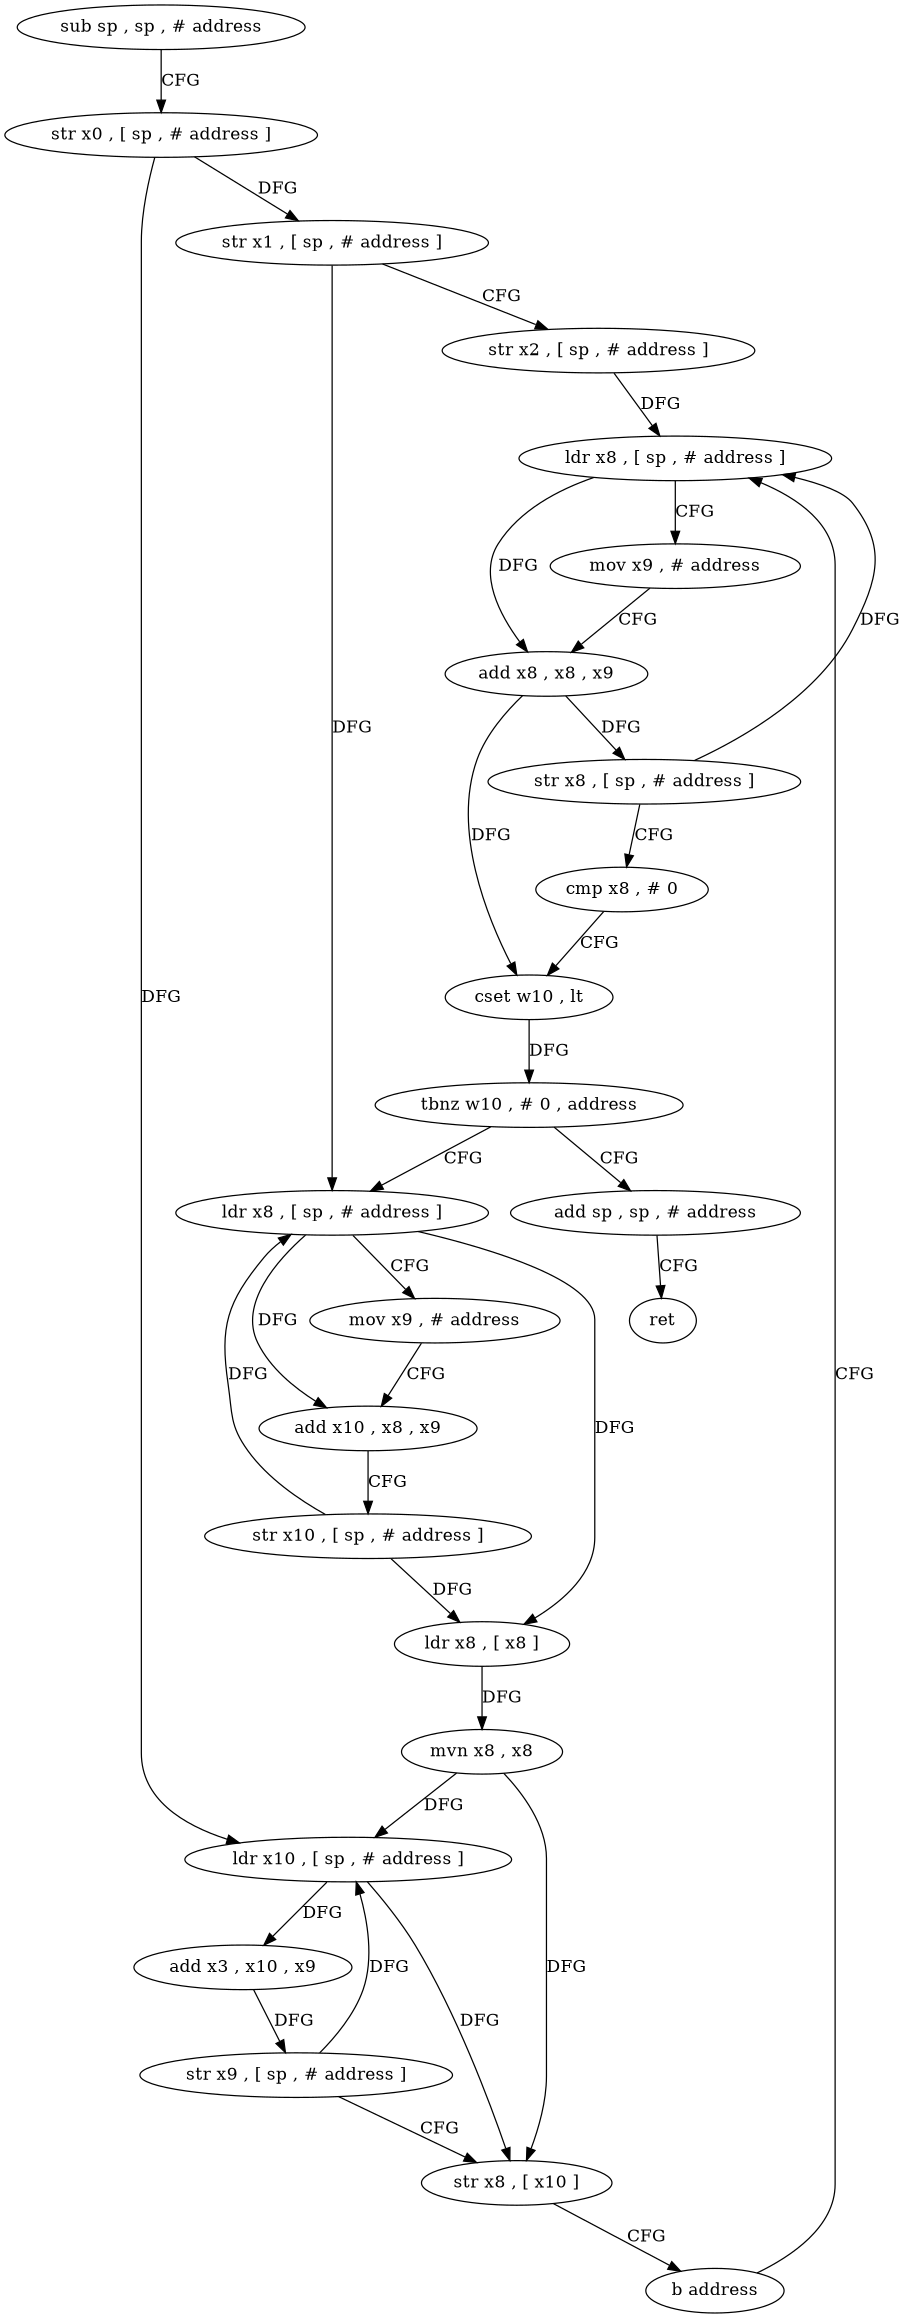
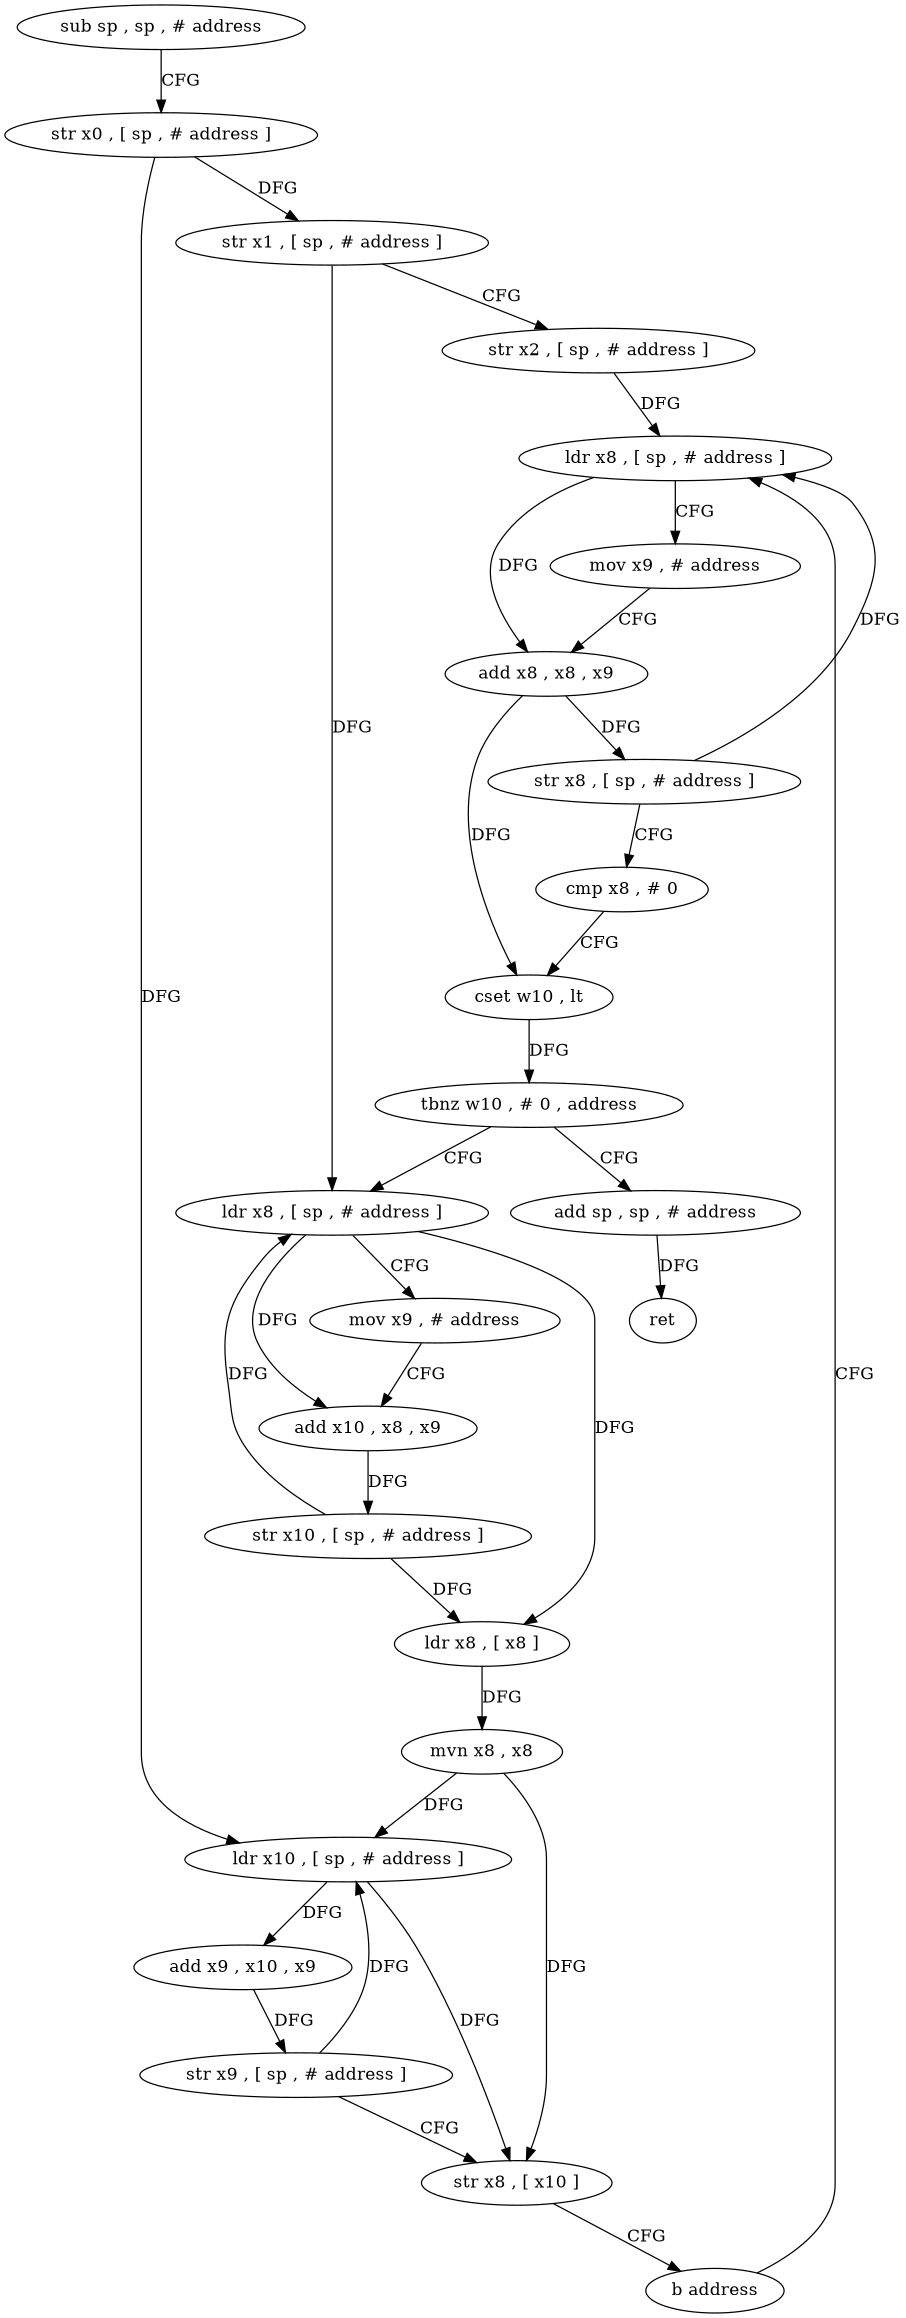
edge "add sp , sp , # address" -> "ret": label "CFG" -> "DFG"
edge "add x10 , x8 , x9" -> "str x10 , [ sp , # address ]": label "CFG" -> "DFG"
node "add x3 , x10 , x9": label "add x3 , x10 , x9" -> "add x9 , x10 , x9"
